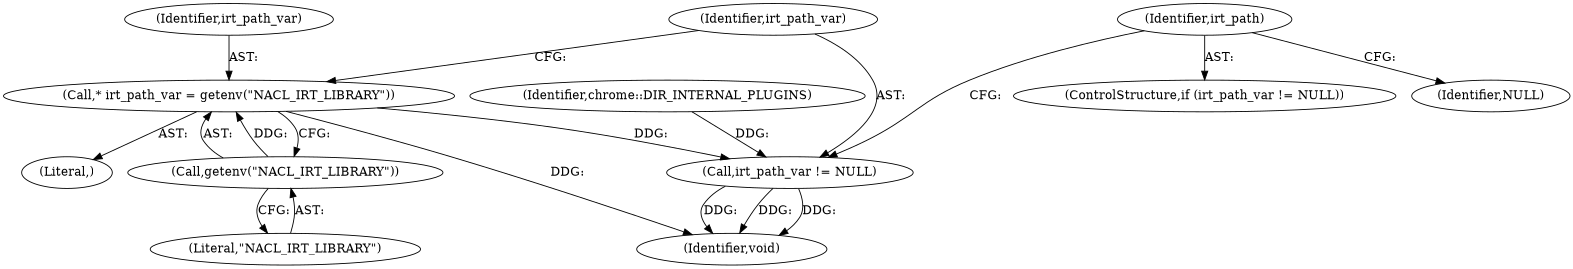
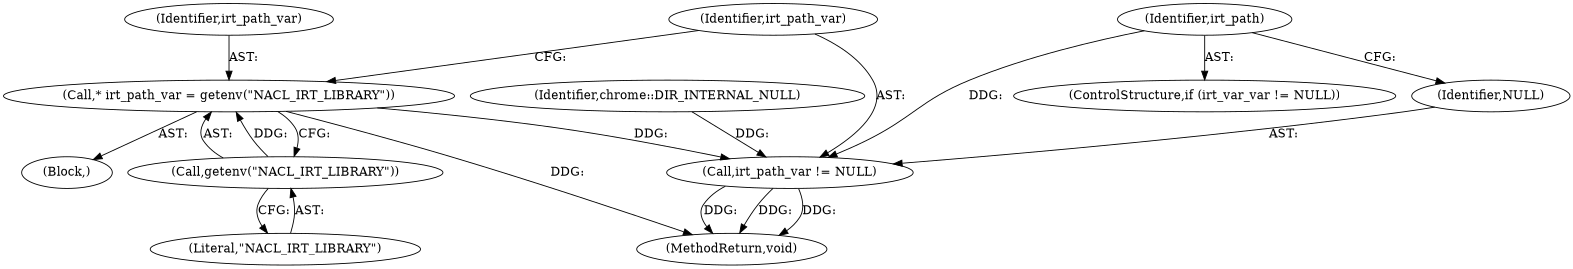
node "(Identifier,chrome::DIR_INTERNAL_PLUGINS)": label "(Identifier,chrome::DIR_INTERNAL_PLUGINS)" -> "(Identifier,chrome::DIR_INTERNAL_NULL)"
edge "(Identifier,irt_path)" -> "(Call,irt_path_var != NULL)": label "CFG: " -> "DDG: "
node "(ControlStructure,if (irt_path_var != NULL))": label "(ControlStructure,if (irt_path_var != NULL))" -> "(ControlStructure,if (irt_var_var != NULL))"
edge "(Identifier,NULL)" -> "(Call,irt_path_var != NULL)": added, label "AST:"
node "(Literal,)": label "(Literal,)" -> "(Block,)"
node "(Identifier,void)": label "(Identifier,void)" -> "(MethodReturn,void)"
